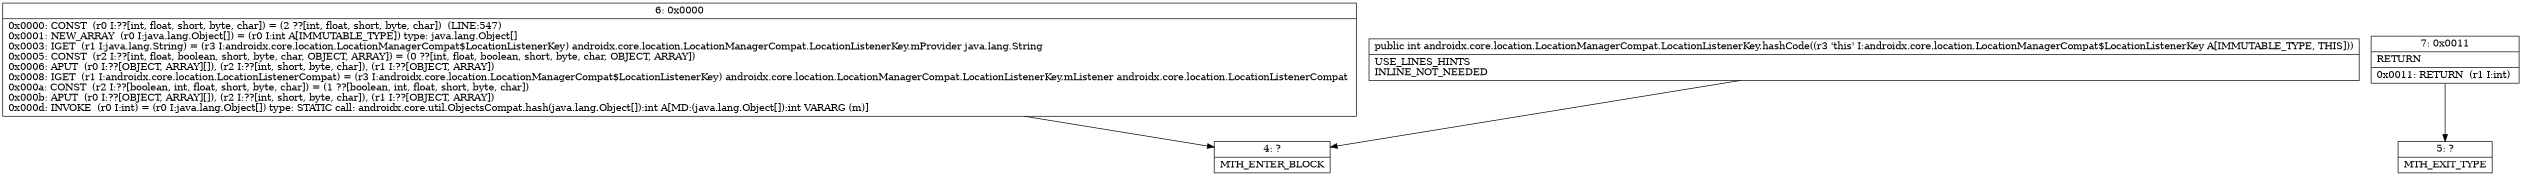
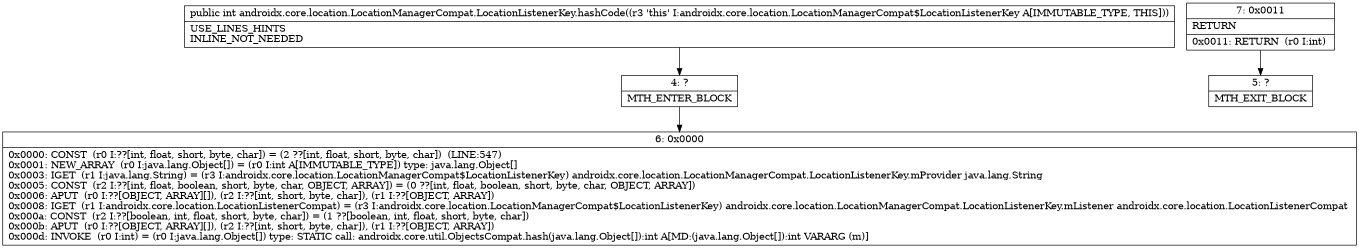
node "7: 0x0011": text "0x0011: RETURN  (r1 I:int)" -> "0x0011: RETURN  (r0 I:int)"
edge "6: 0x0000" -> "4: ?": reversed
node "5: ?": text "MTH_EXIT_TYPE" -> "MTH_EXIT_BLOCK"
